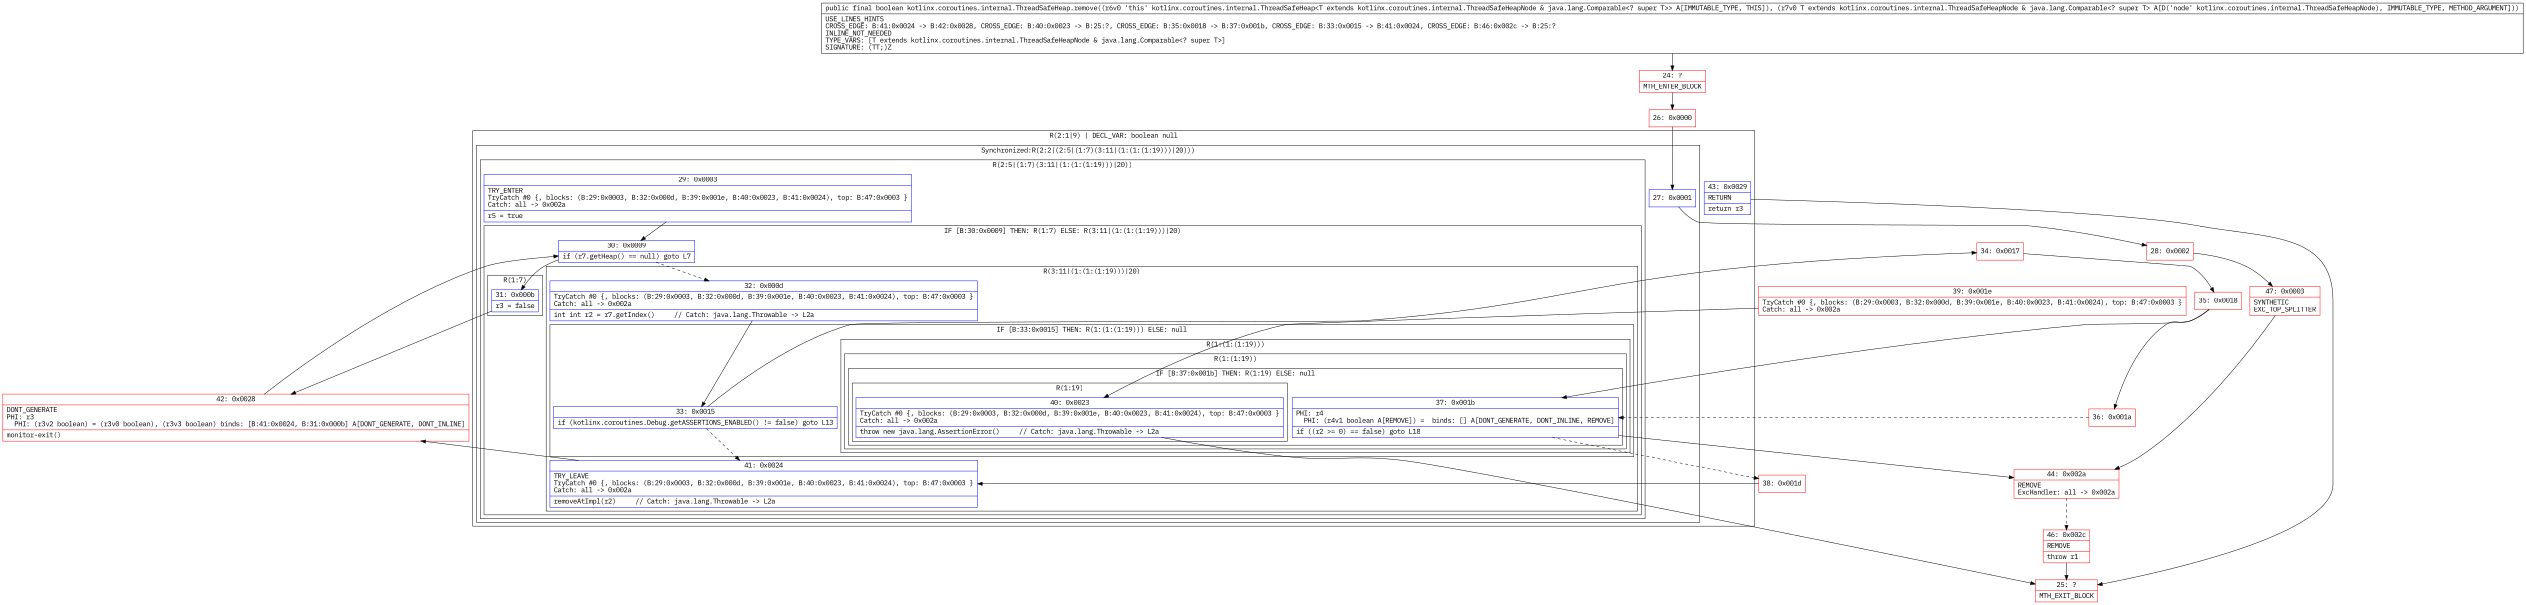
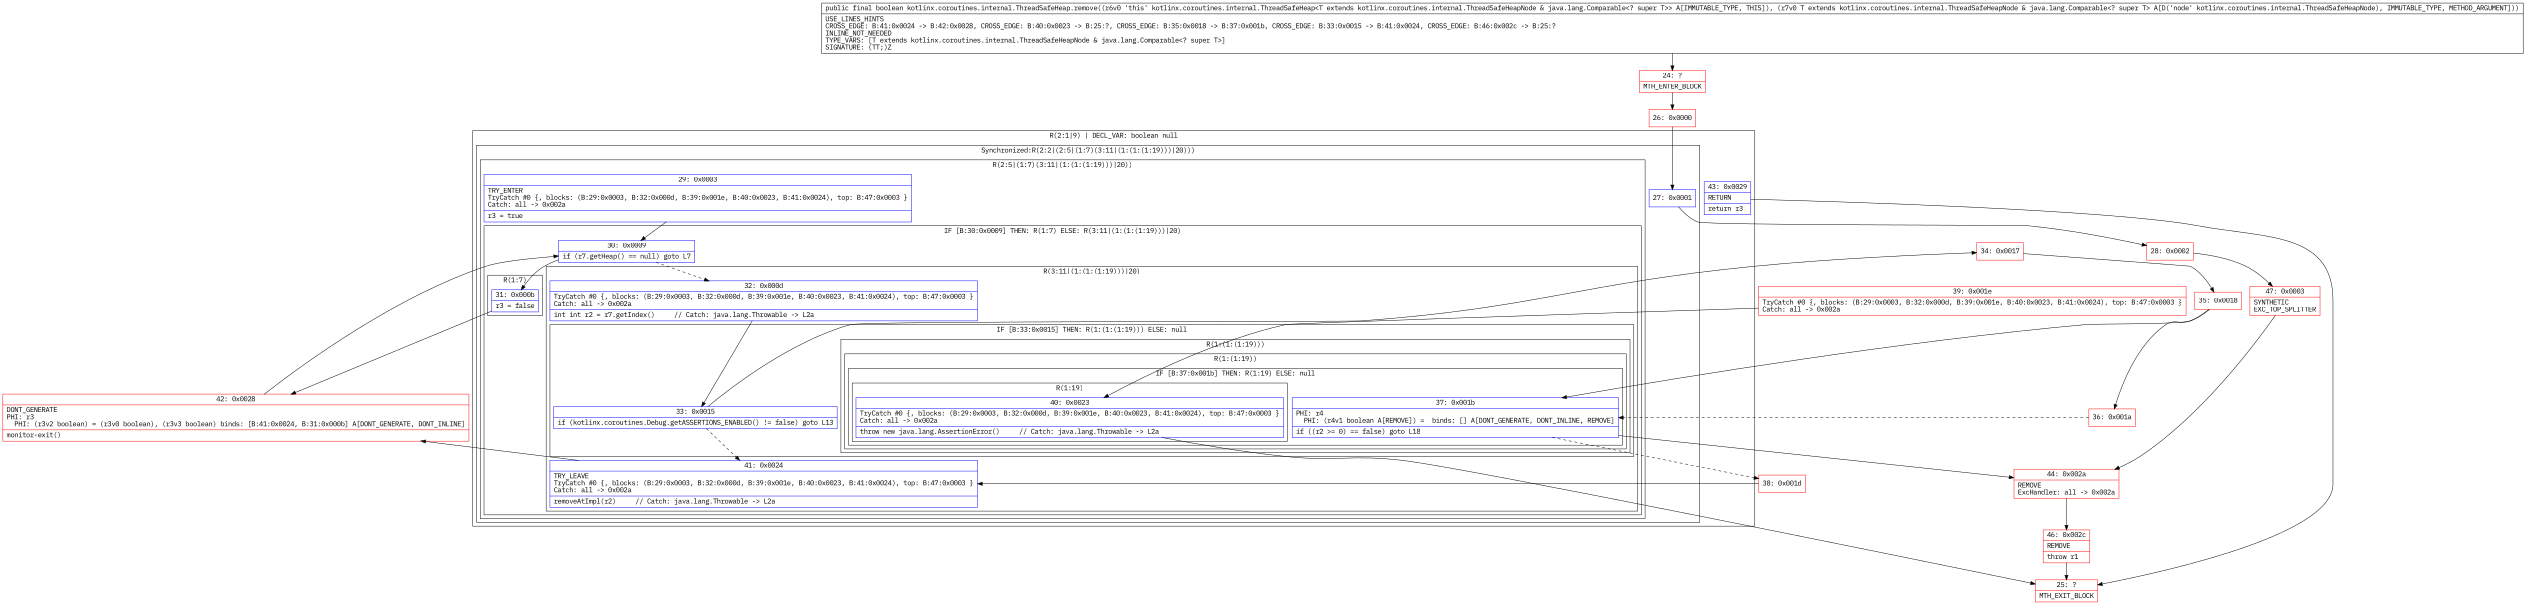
node "29: 0x0003": text "r5 = true" -> "r3 = true"
edge "44: 0x002a" -> "46: 0x002c": style dashed -> solid
